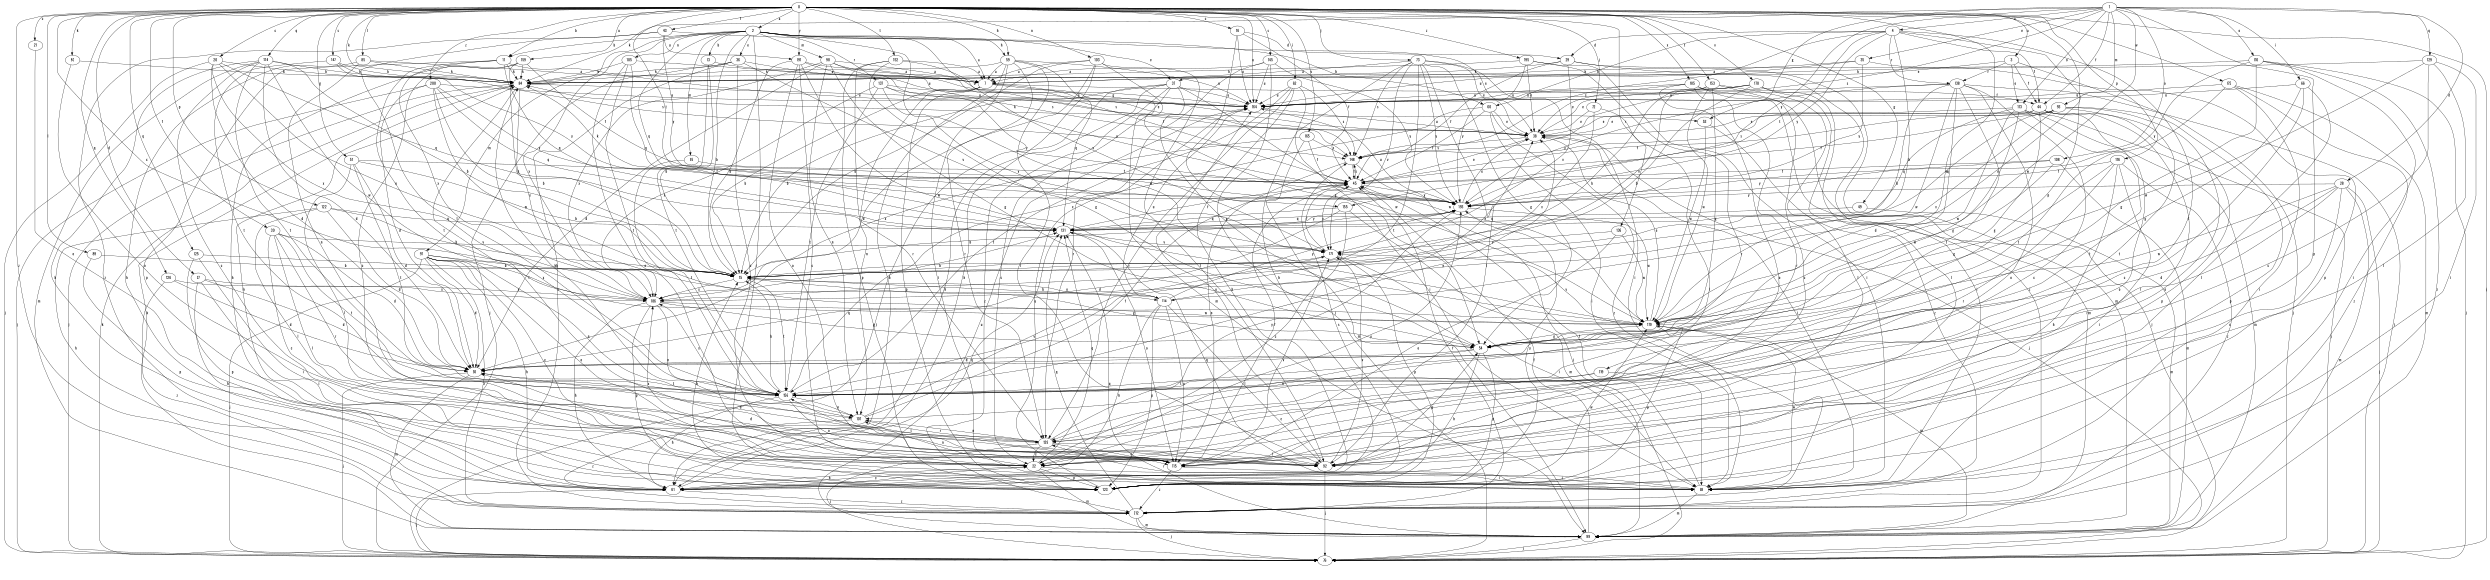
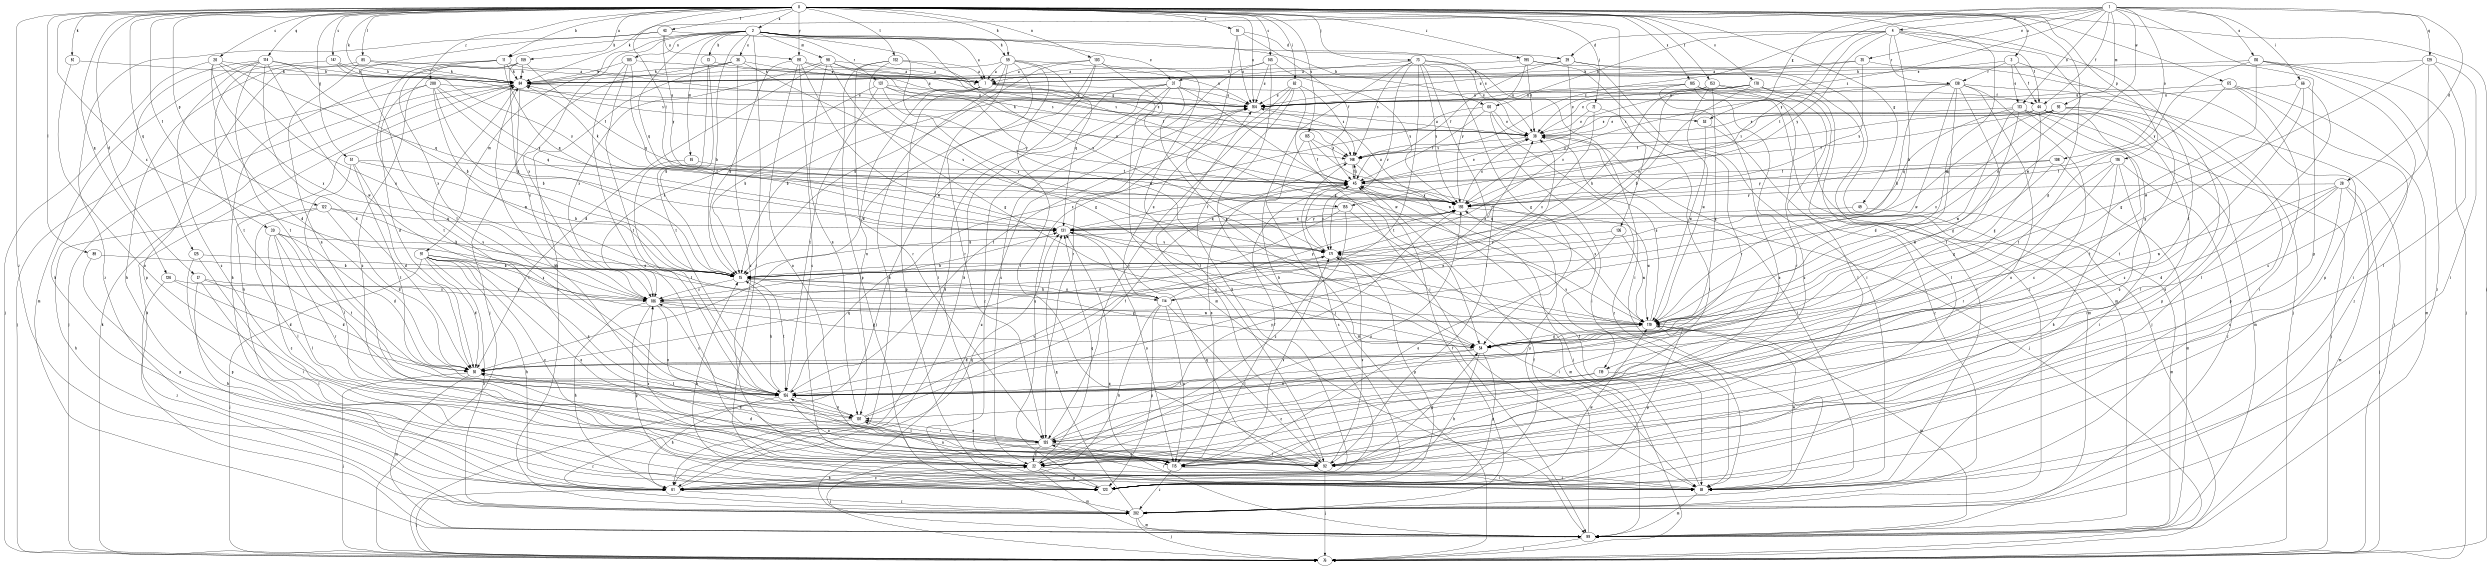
node "21": removed
edge "165" -> "186": now "165" -> "119"
node "212": label "212" -> "202"
